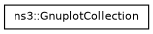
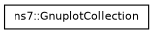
node "ns3::GnuplotCollection": label "ns3::GnuplotCollection" -> "ns7::GnuplotCollection"
